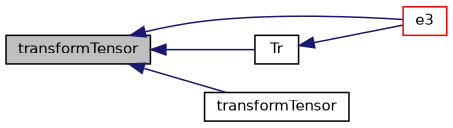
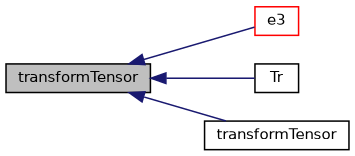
edge "e3" -> "Tr": removed
